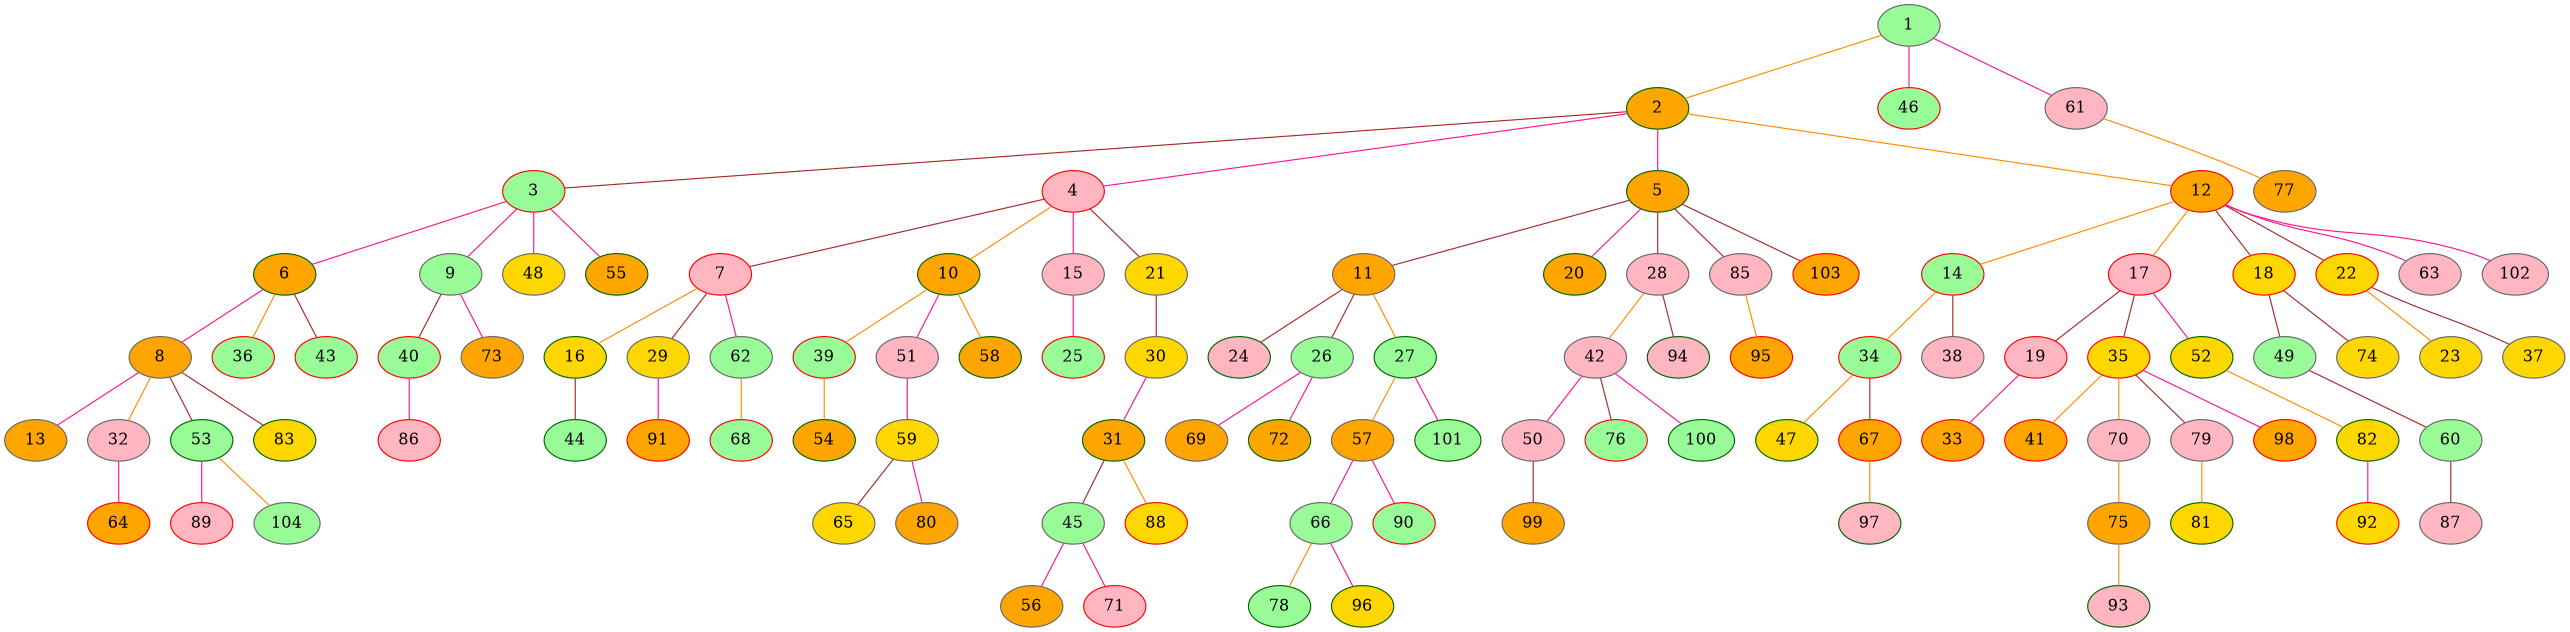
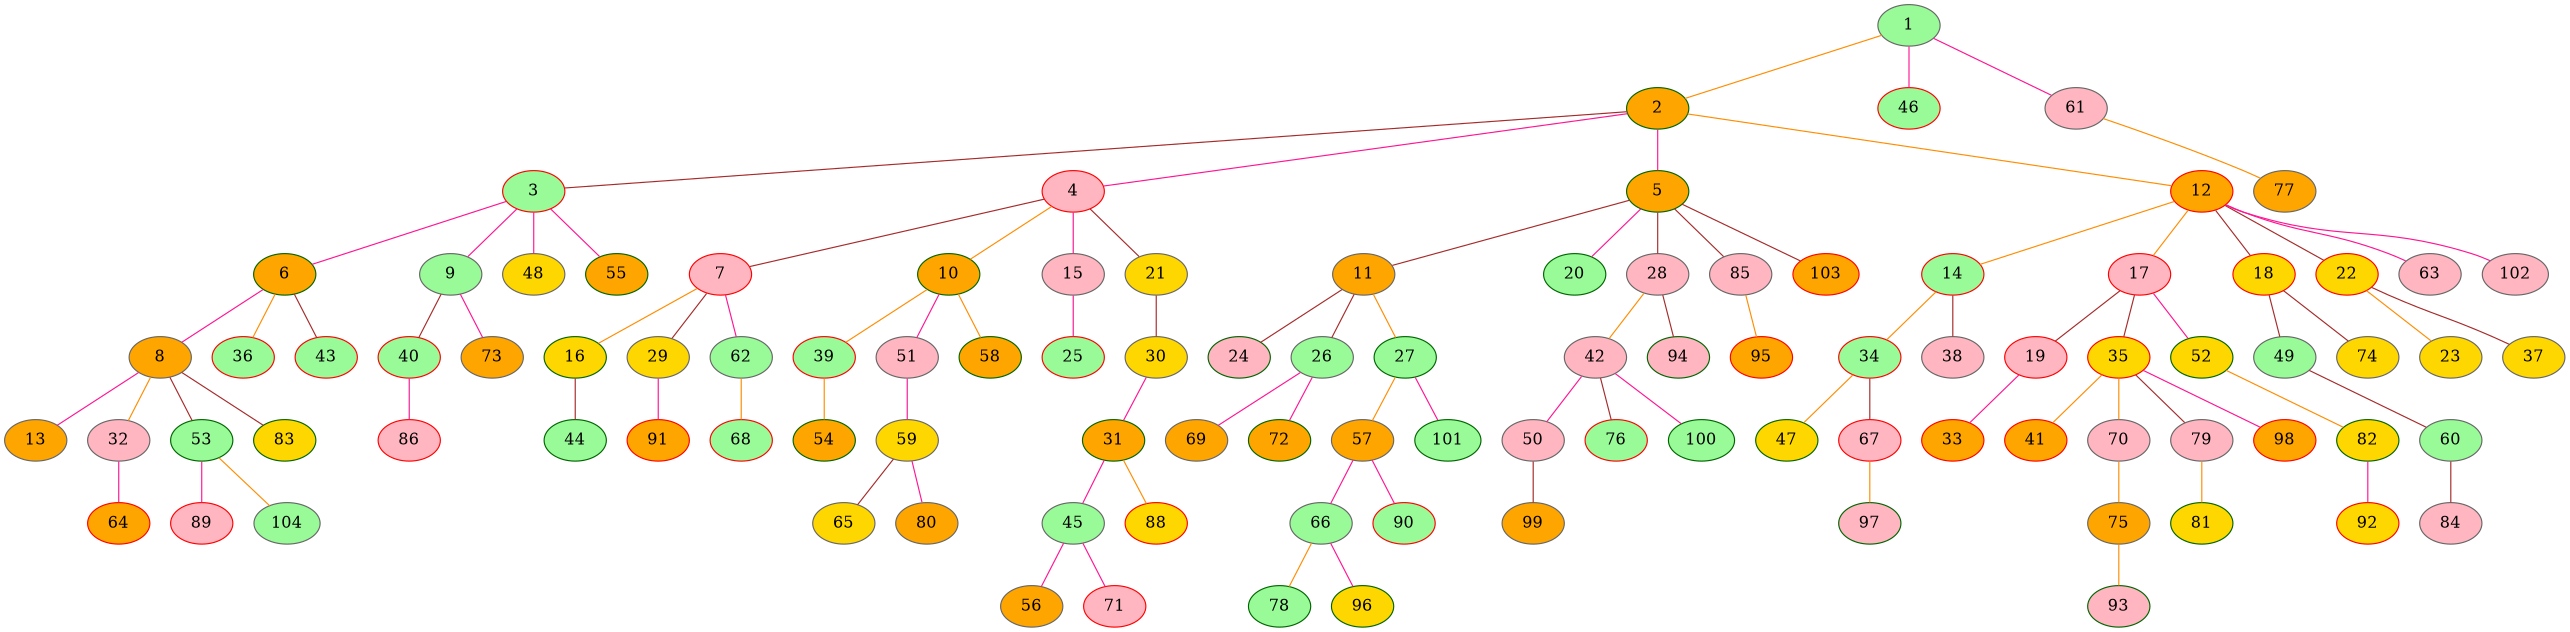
node "20": fillcolor orange -> palegreen
node "67": fillcolor orange -> lightpink
edge "31" -- "45": color brown -> deeppink
node "87": label "87" -> "84"
